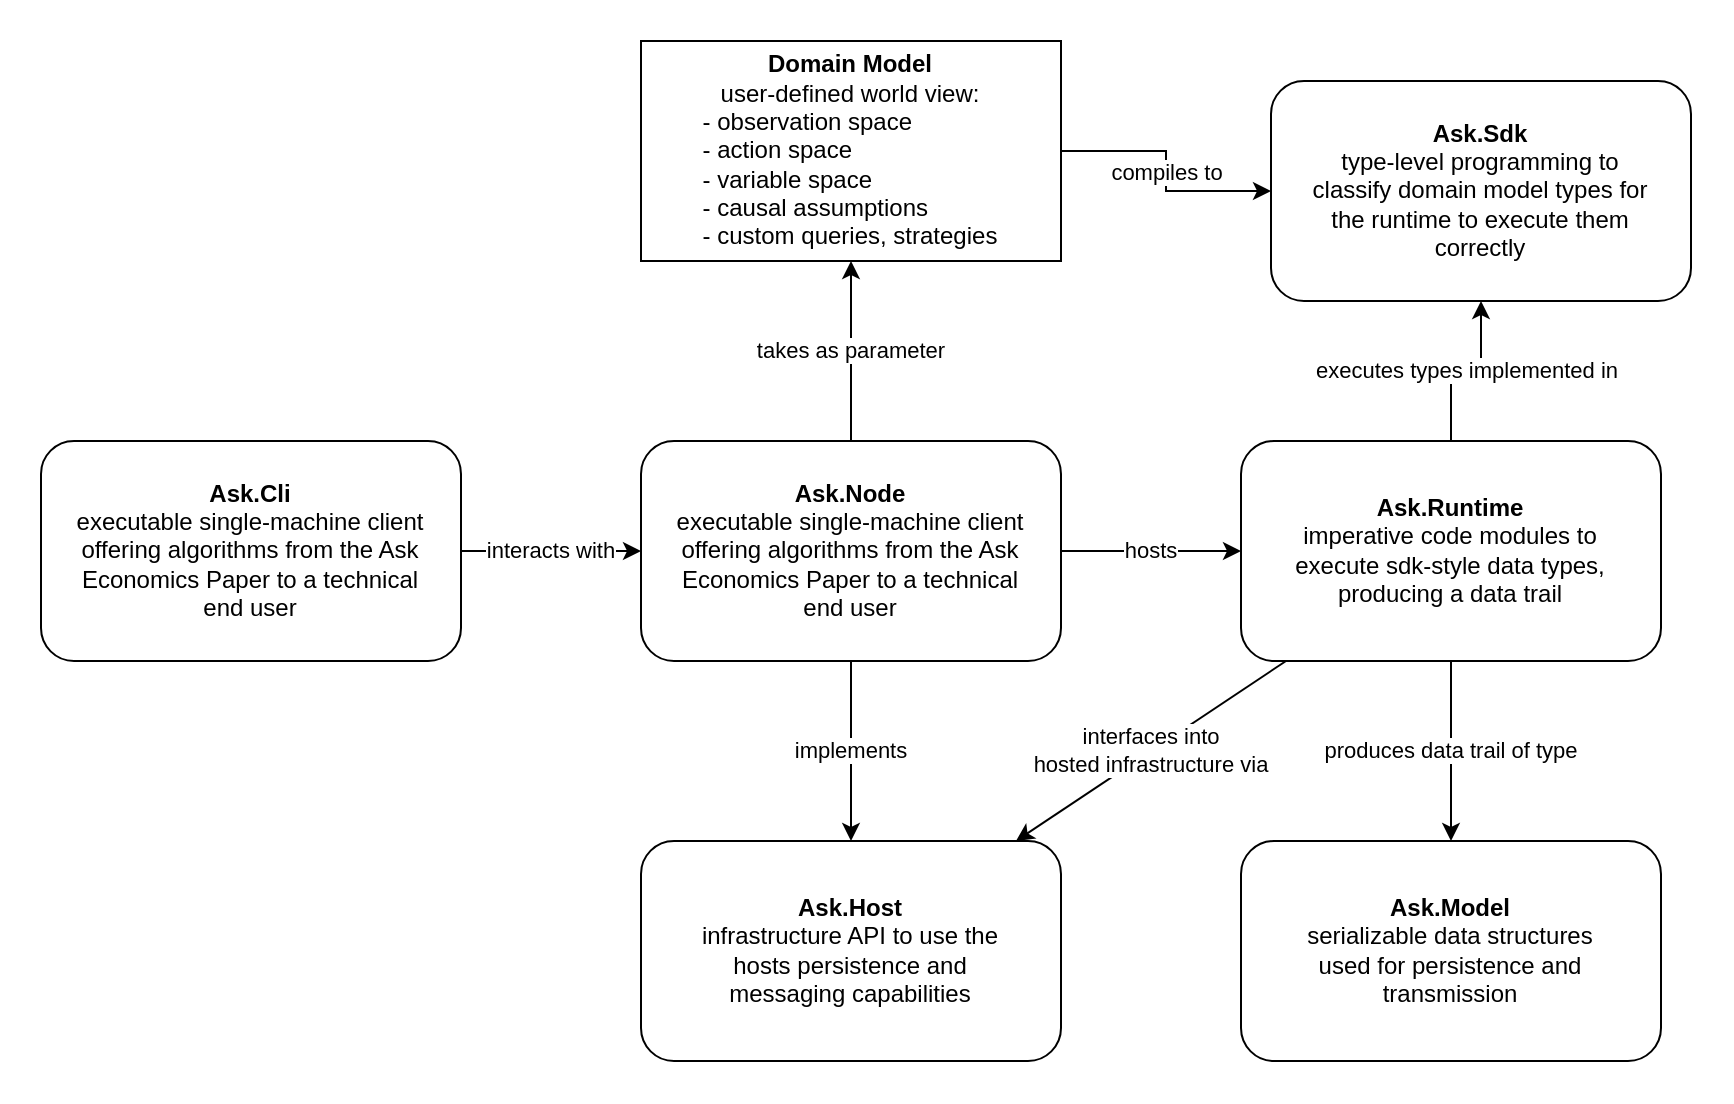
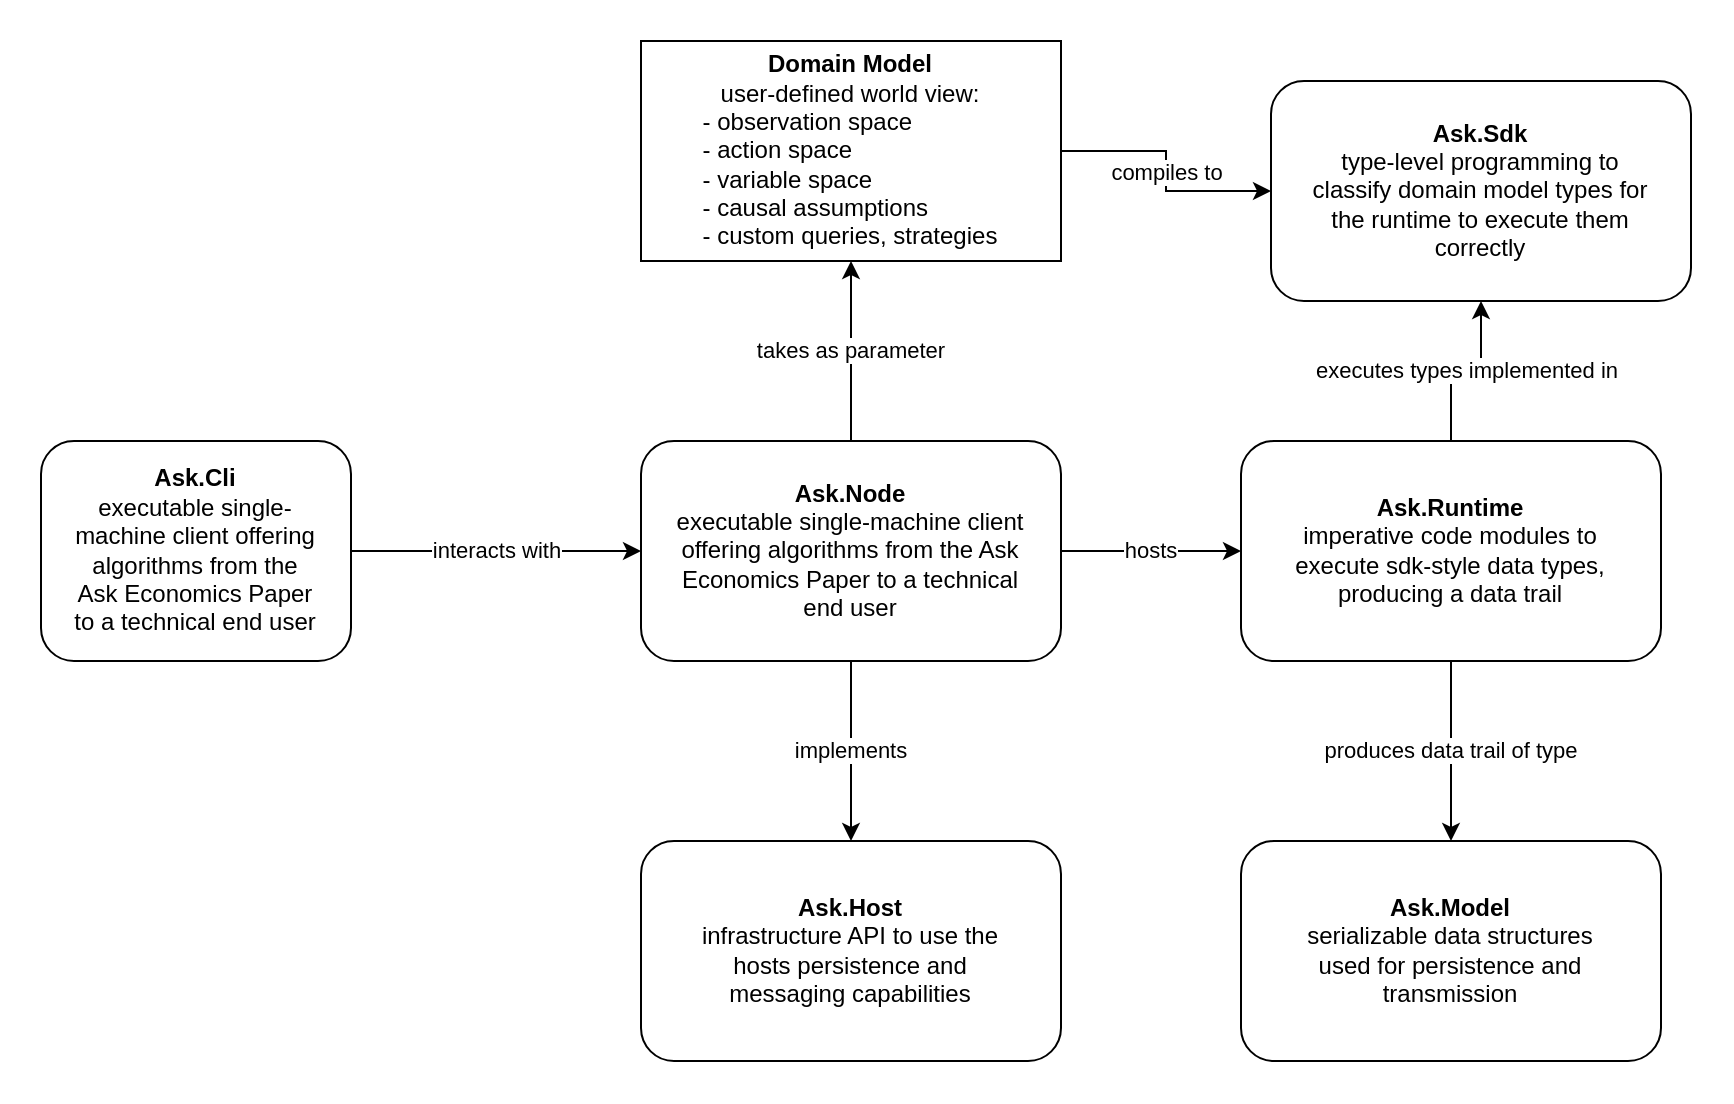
node "Ask.Cli executable single-machine client offering algorithms from the Ask Economics Paper to a technical end user": size 420x220 -> 310x220
edge "Ask.Runtime imperative code modules to execute sdk-style data types, producing a data trail" -> "Ask.Host infrastructure API to use the hosts persistence and messaging capabilities": removed, label "interfaces into hosted infrastructure via"
